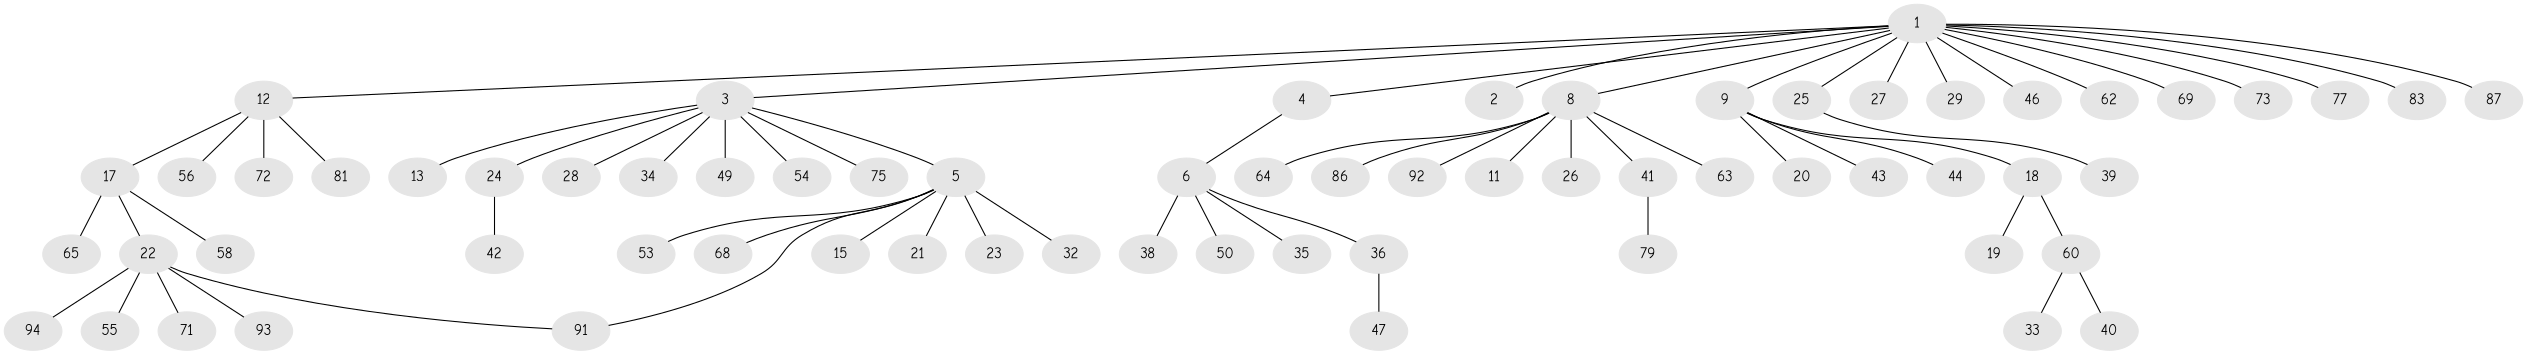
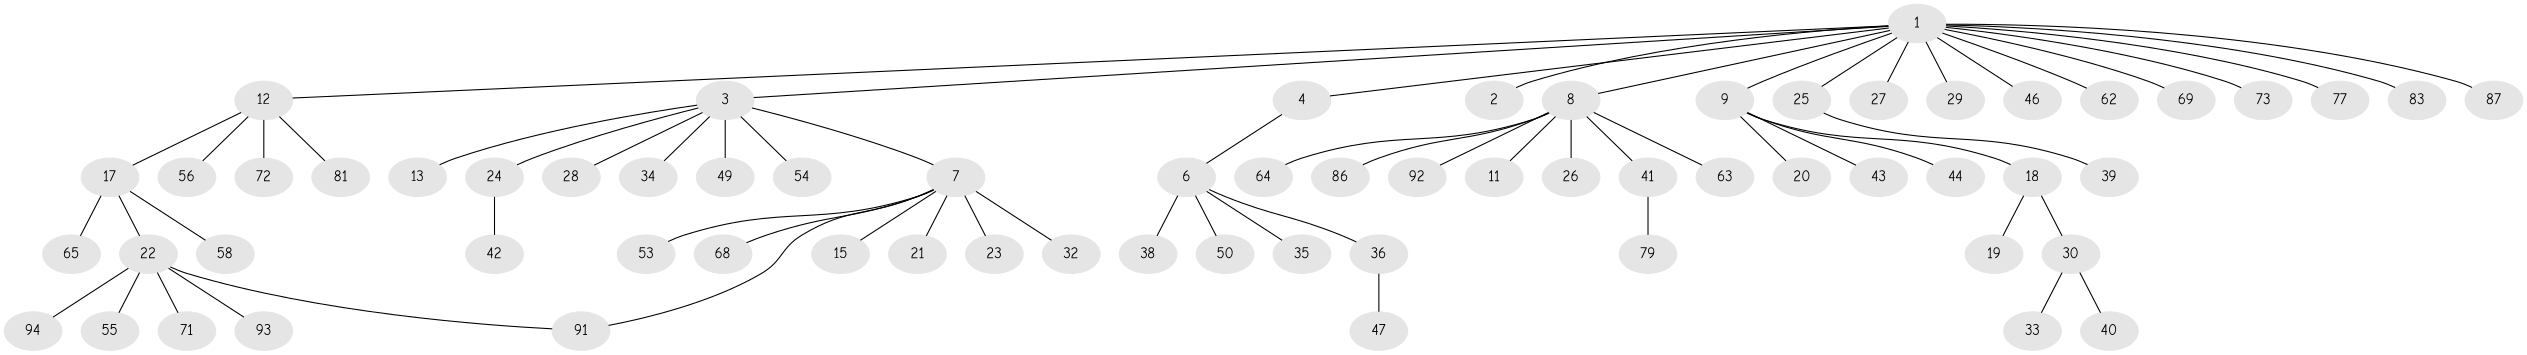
node "75": removed
node "5": label "5" -> "7"
node "60": label "60" -> "30"
